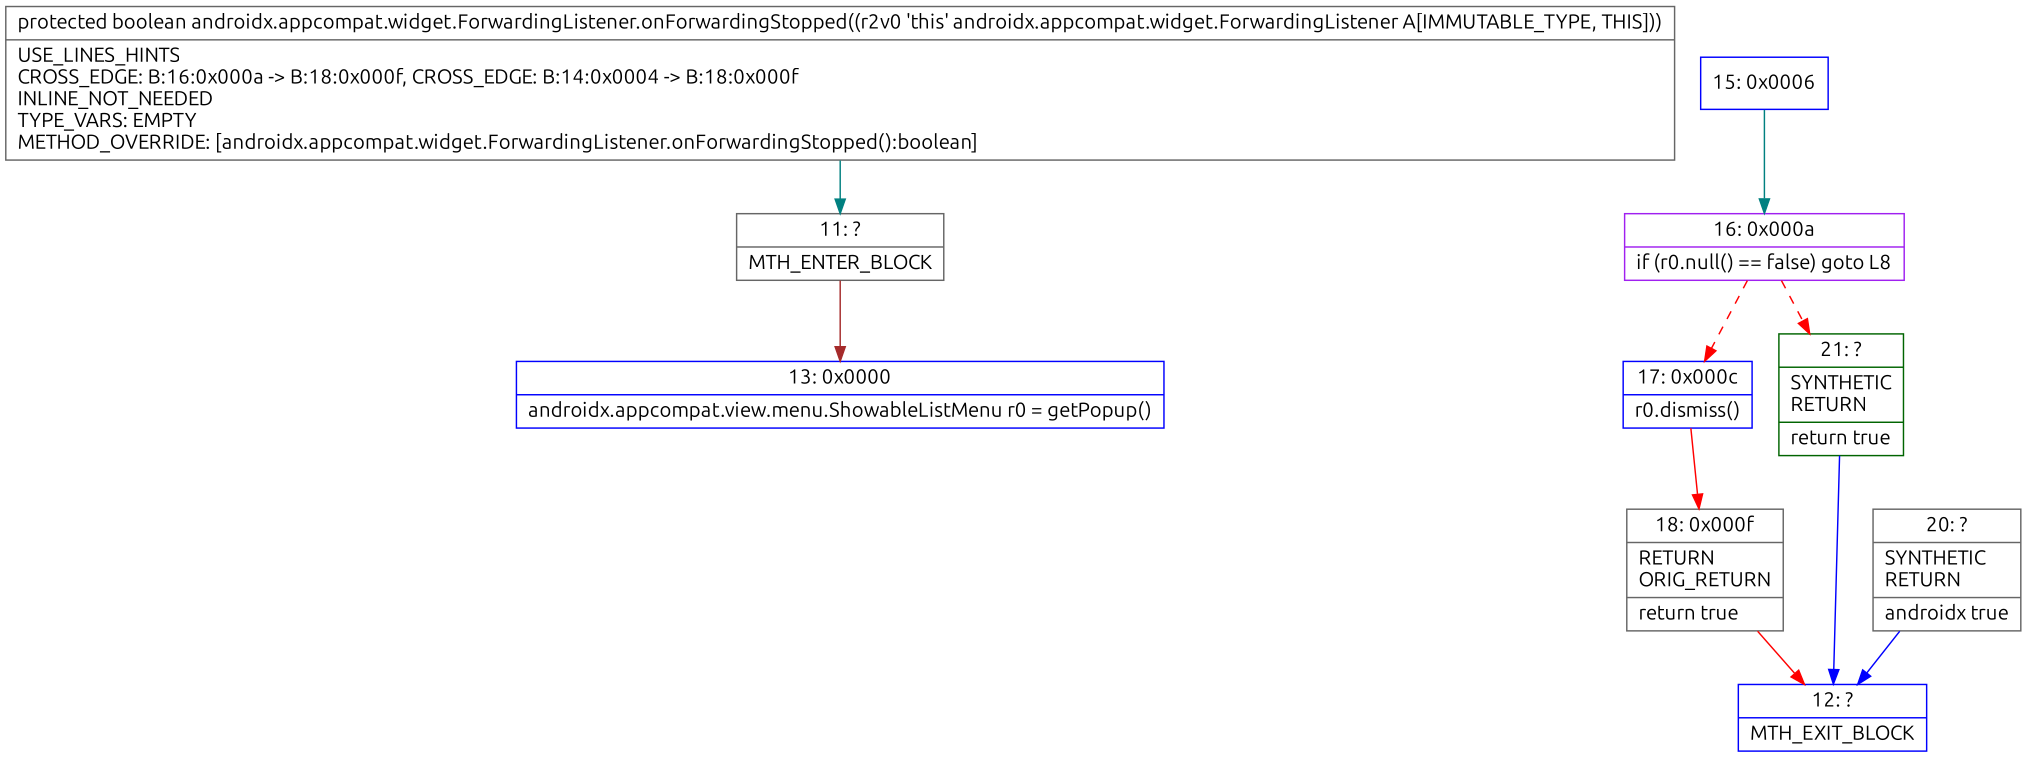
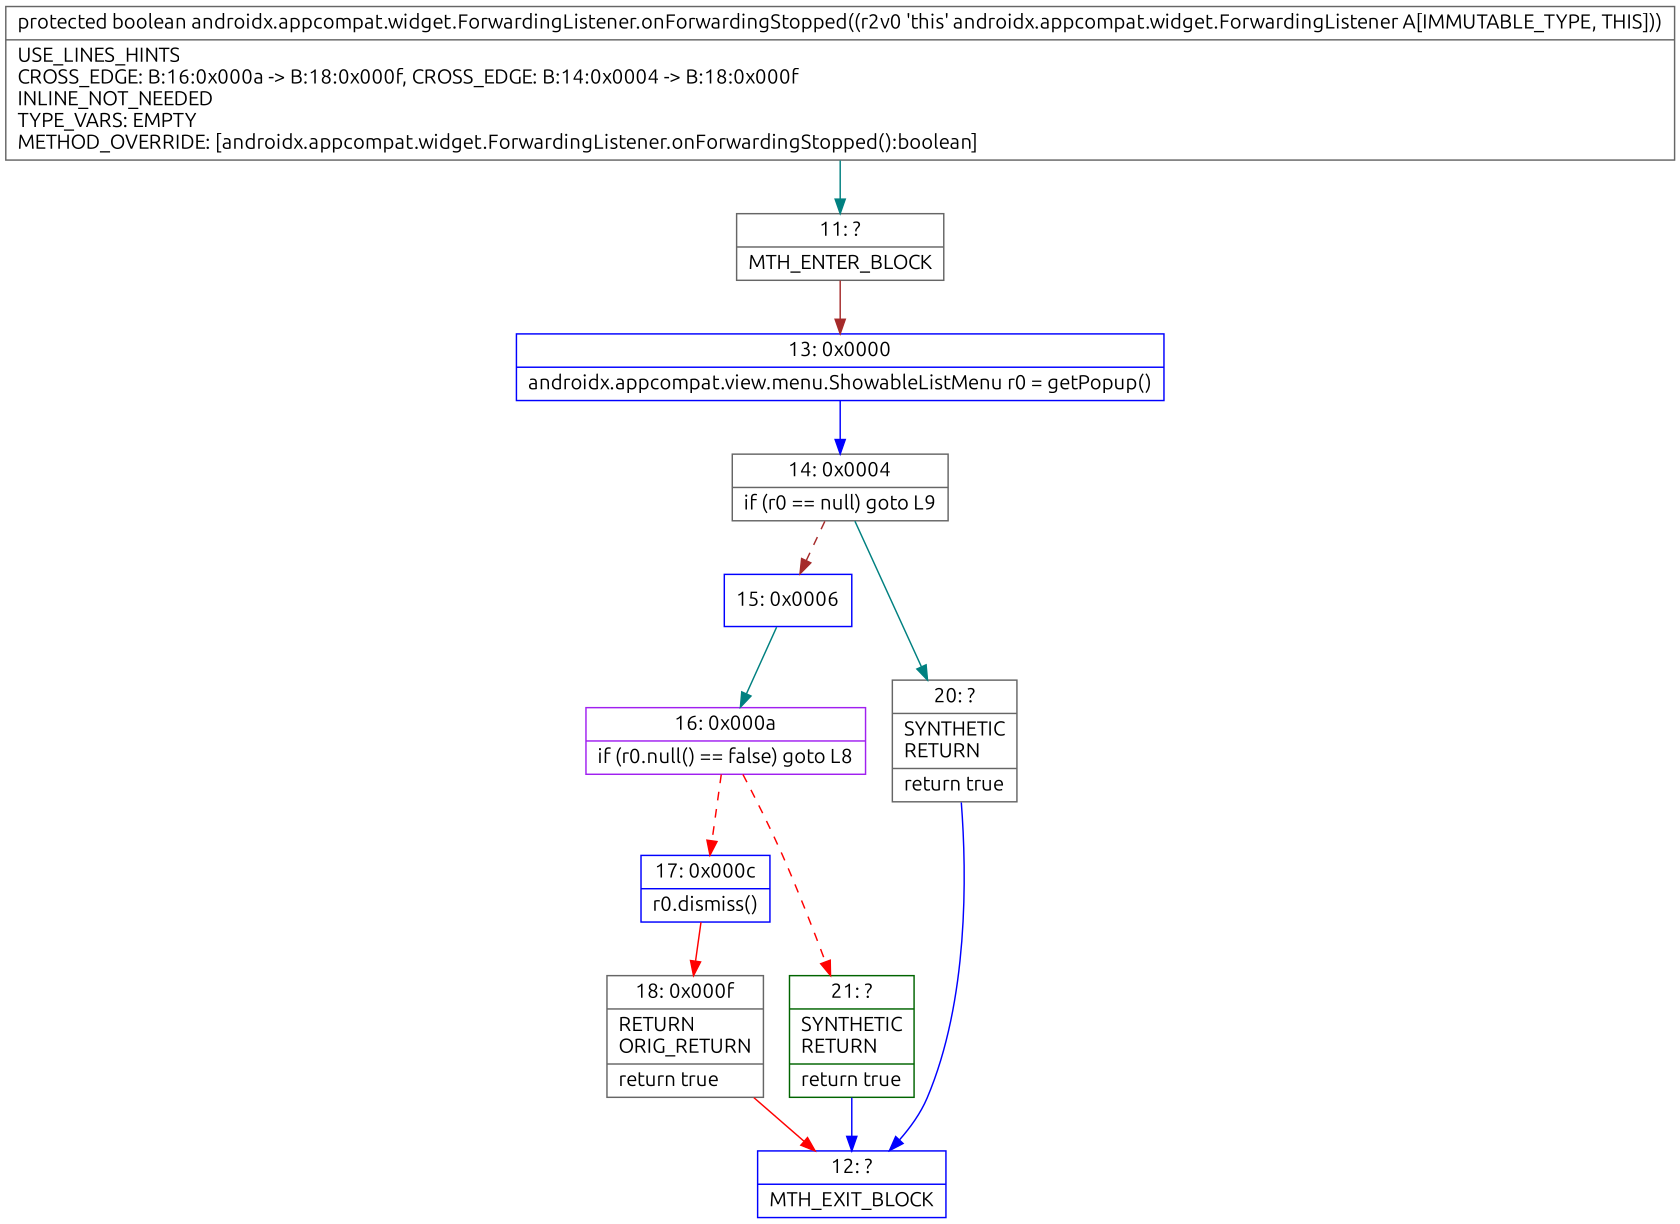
node "14: 0x0004": added
node "20: ?": text "androidx true" -> "return true"
